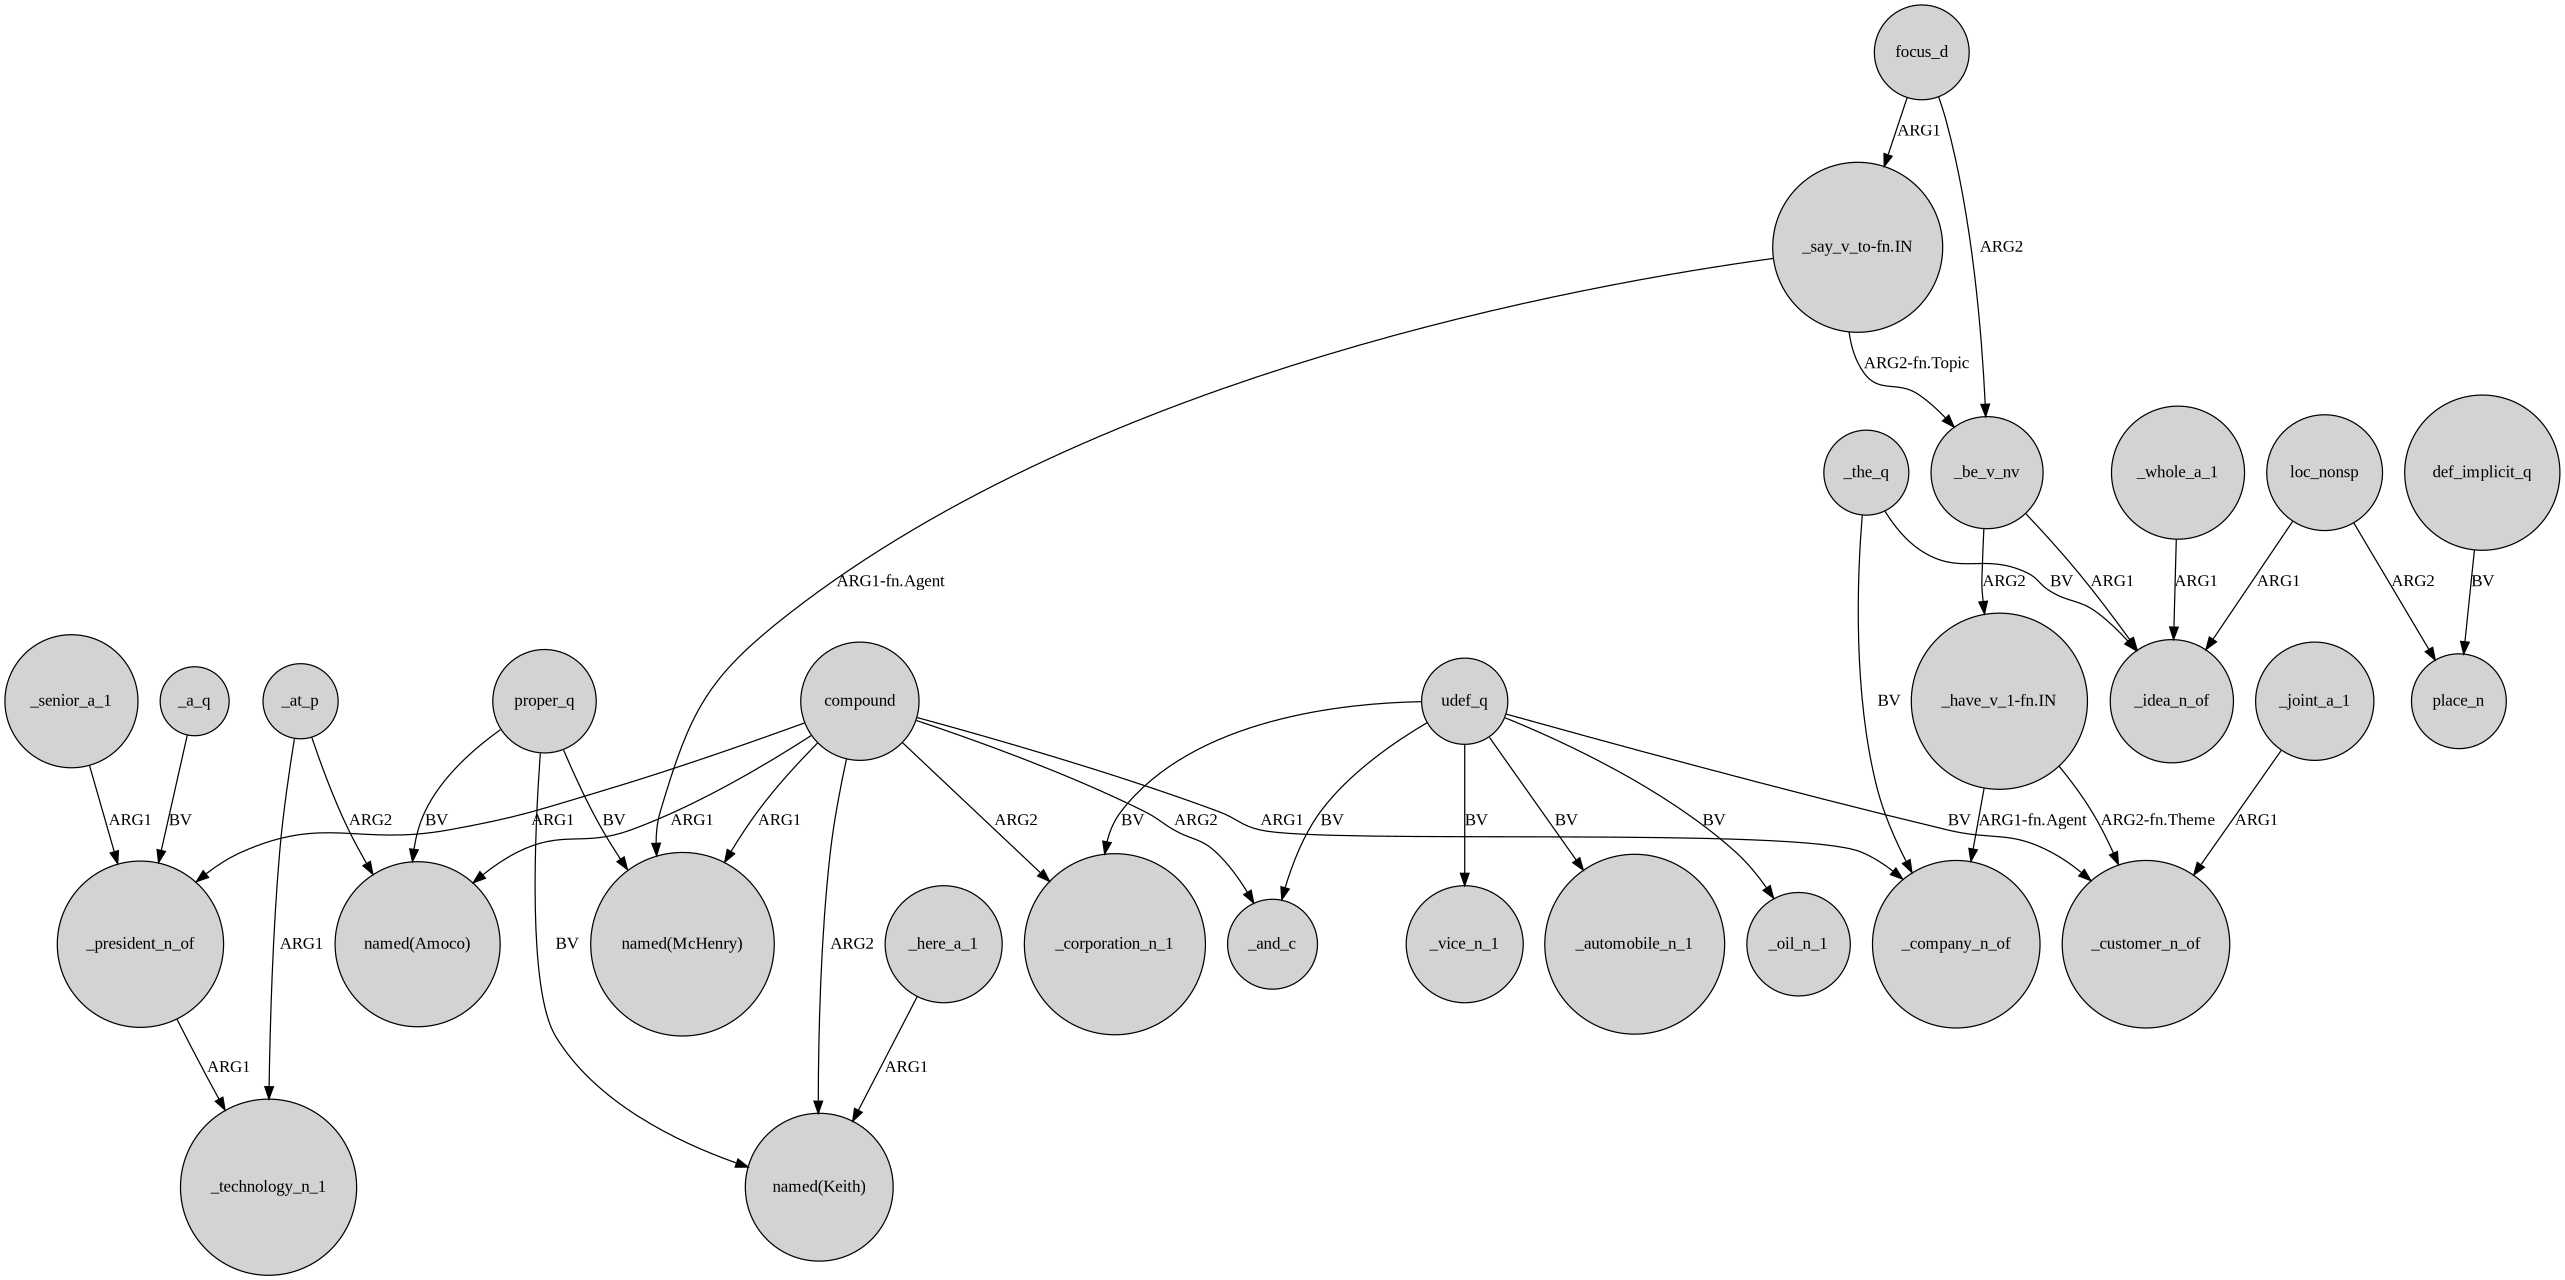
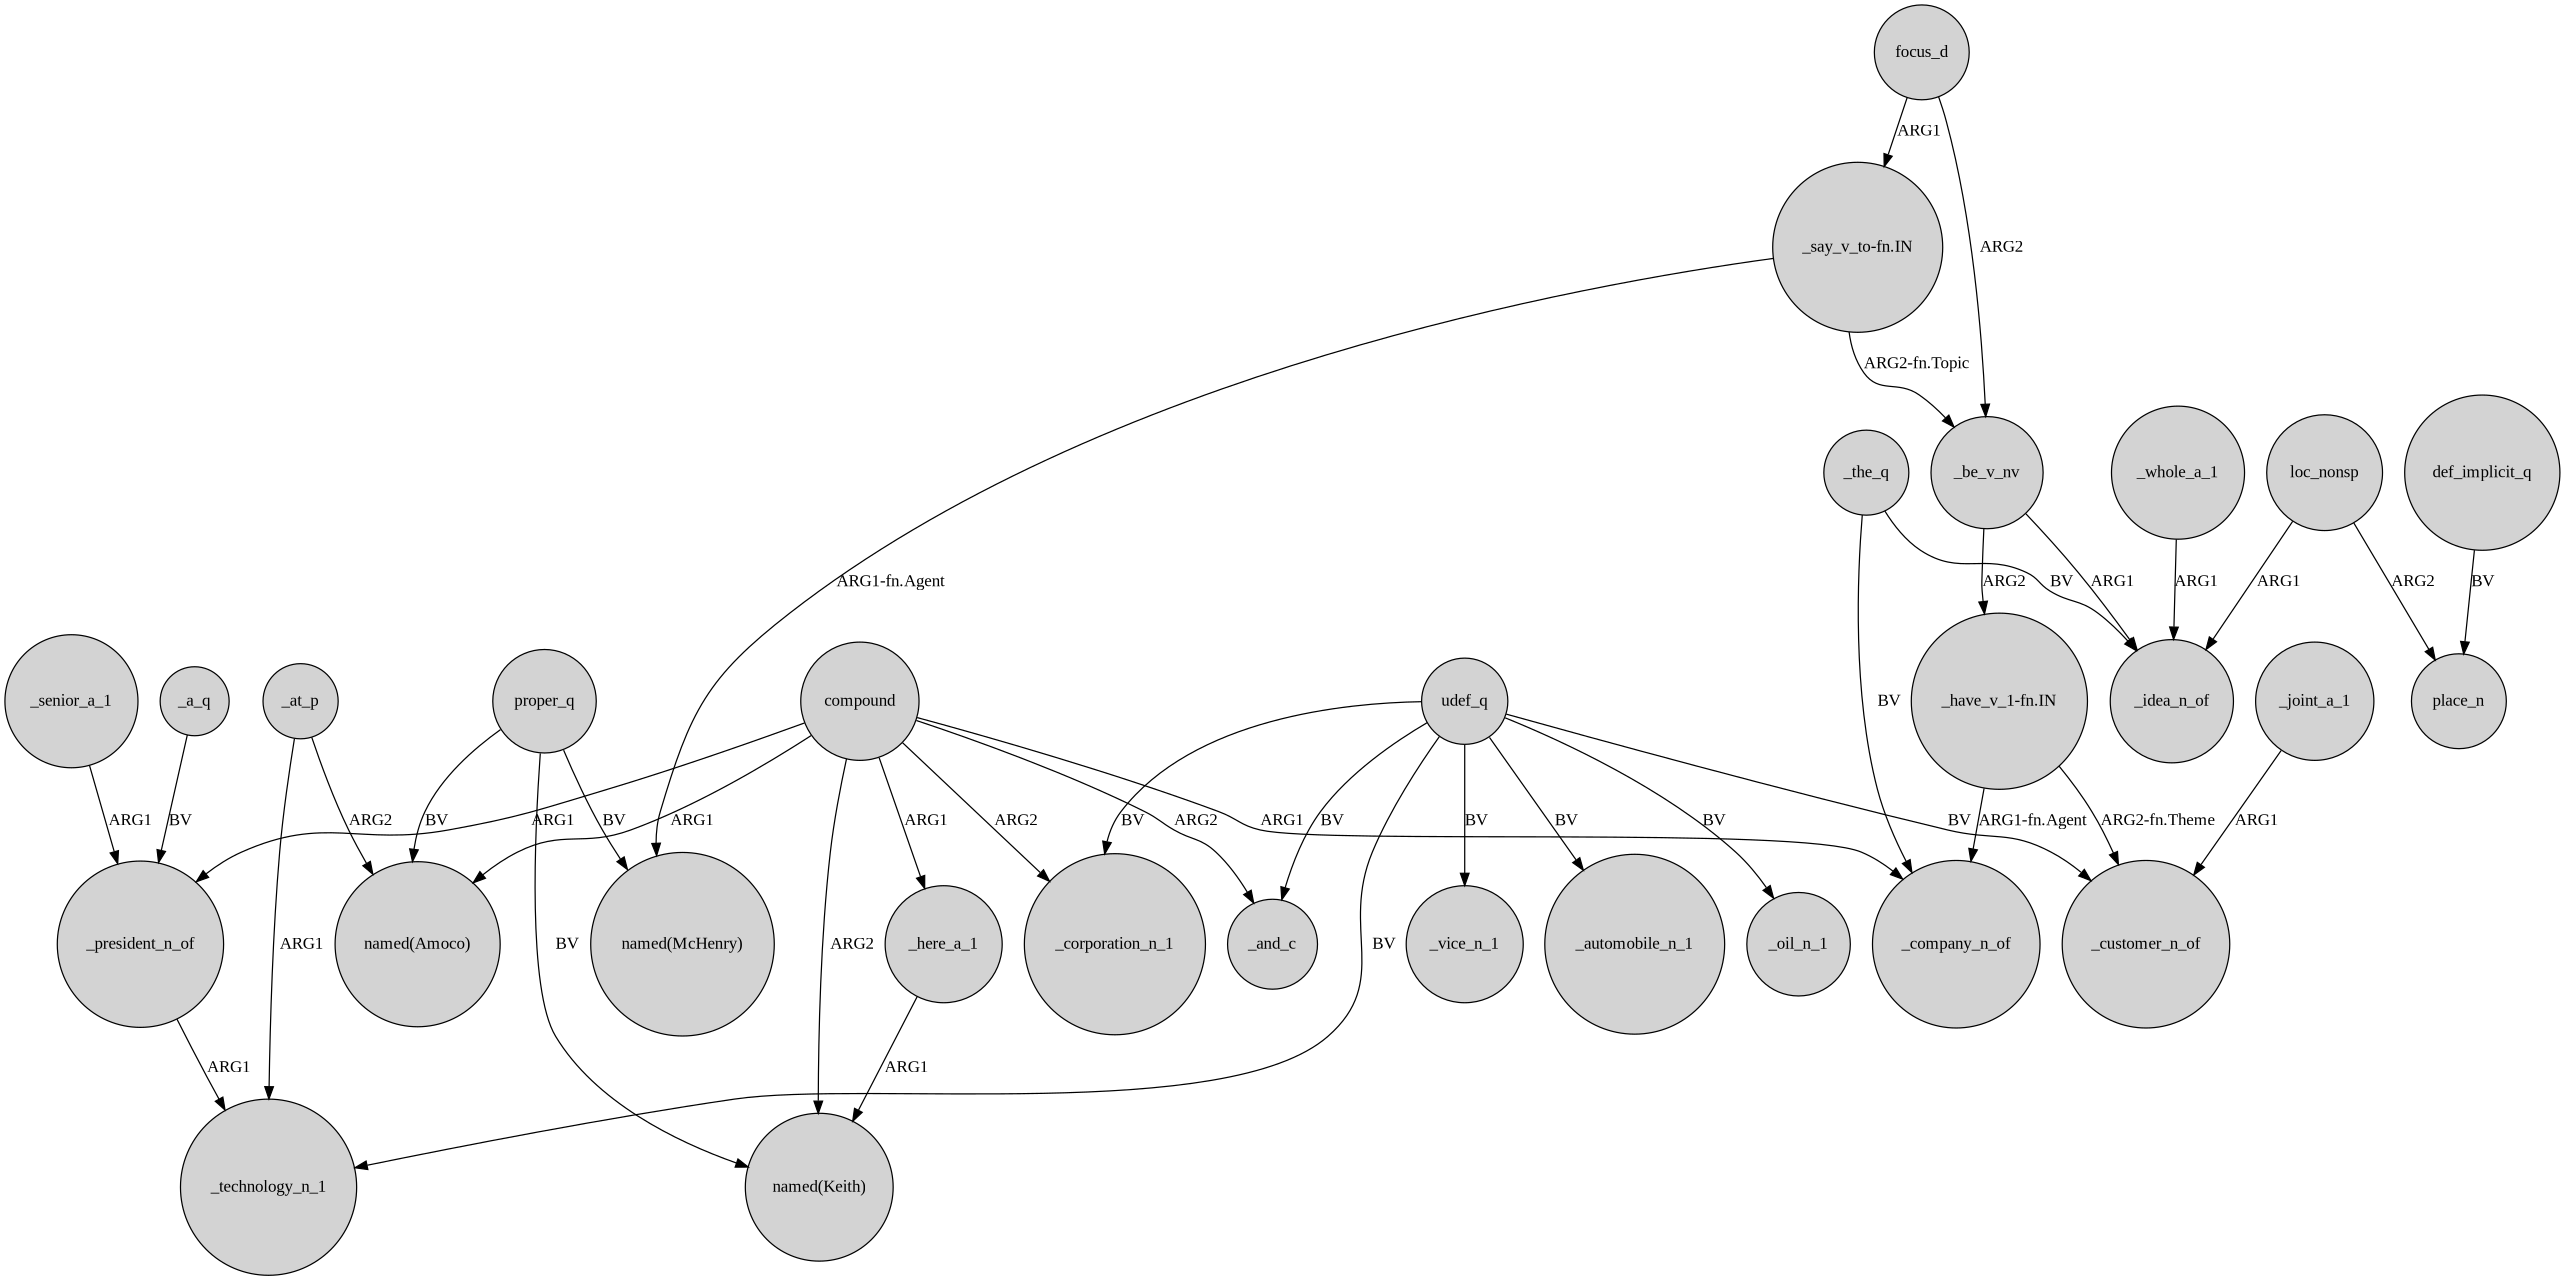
edge "compound" -> "named(McHenry)": now "compound" -> "_here_a_1"
edge "udef_q" -> "_technology_n_1": added, label "BV"
